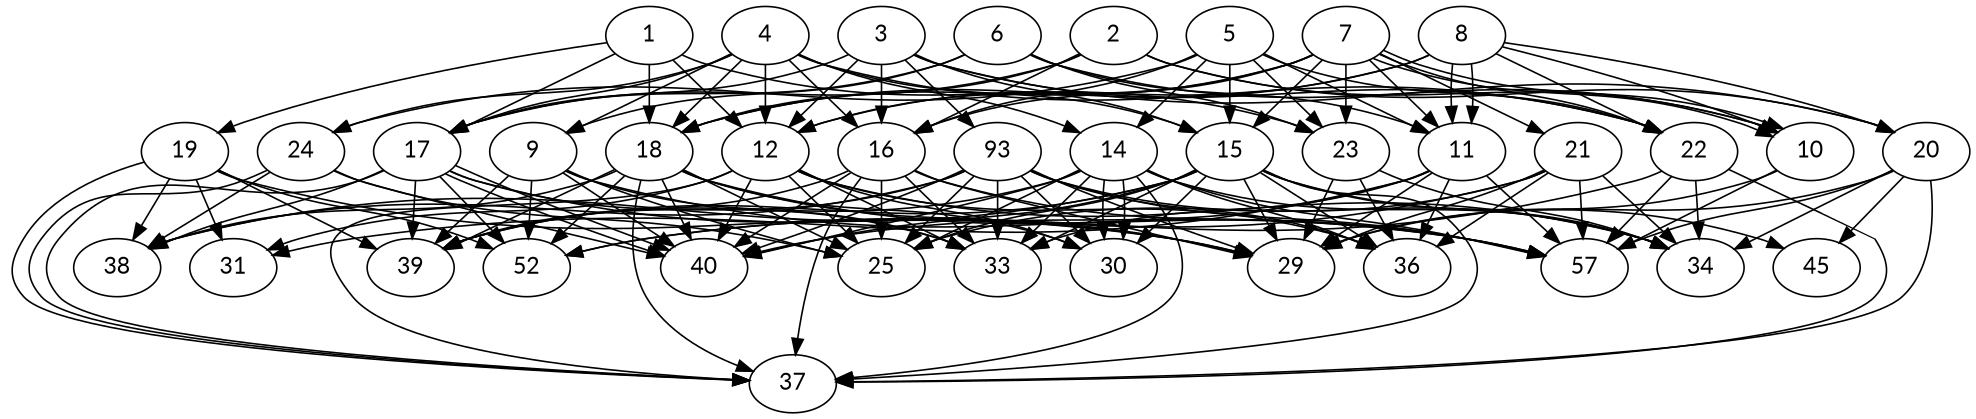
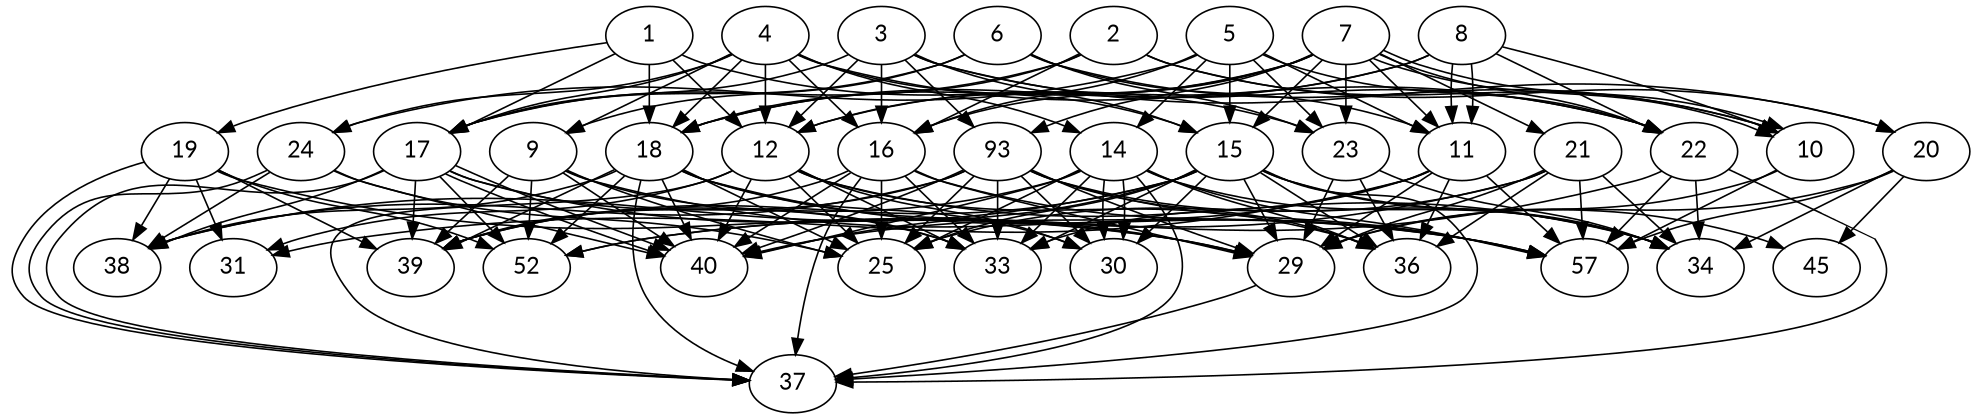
edge "8" -> "20": removed
edge "7" -> "93": added
edge "20" -> "37": now "29" -> "37"
